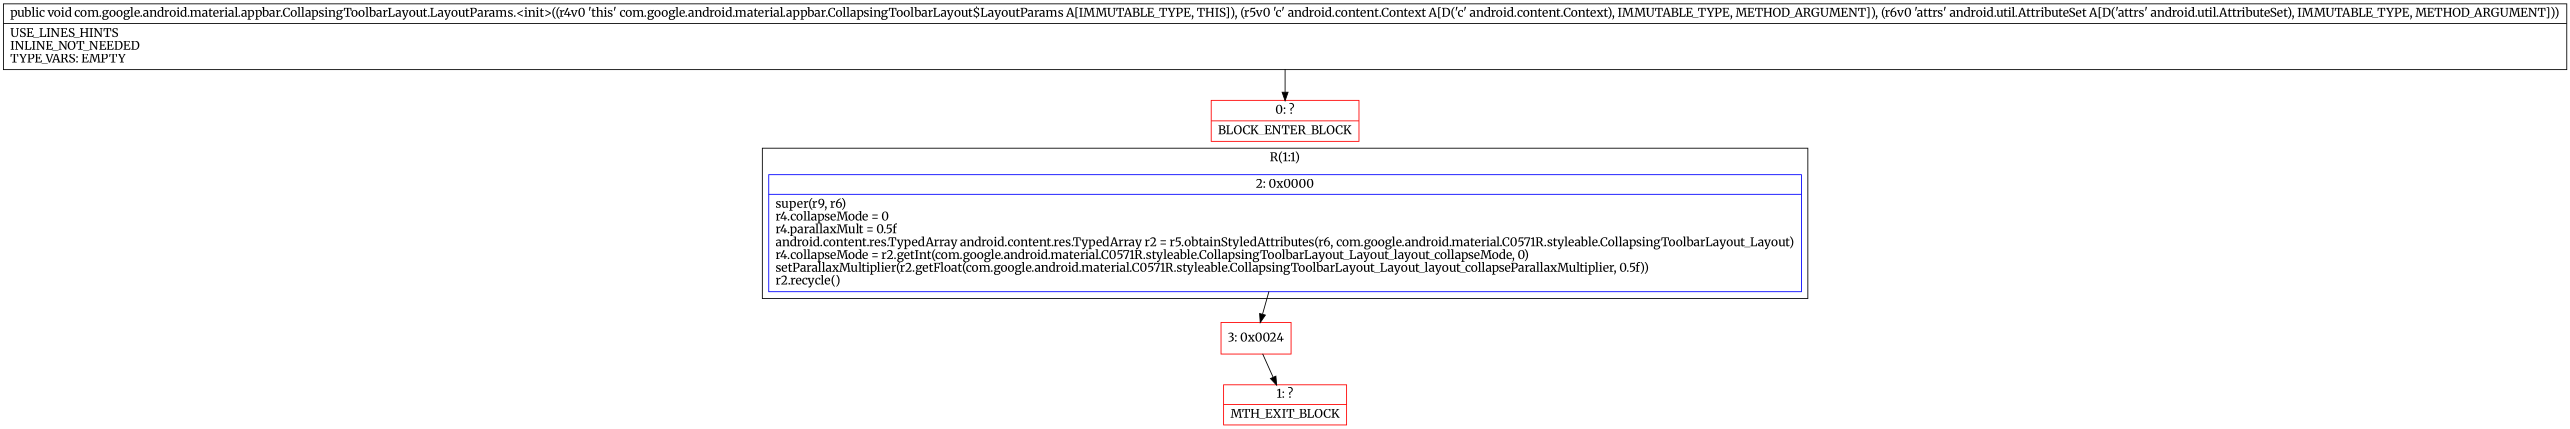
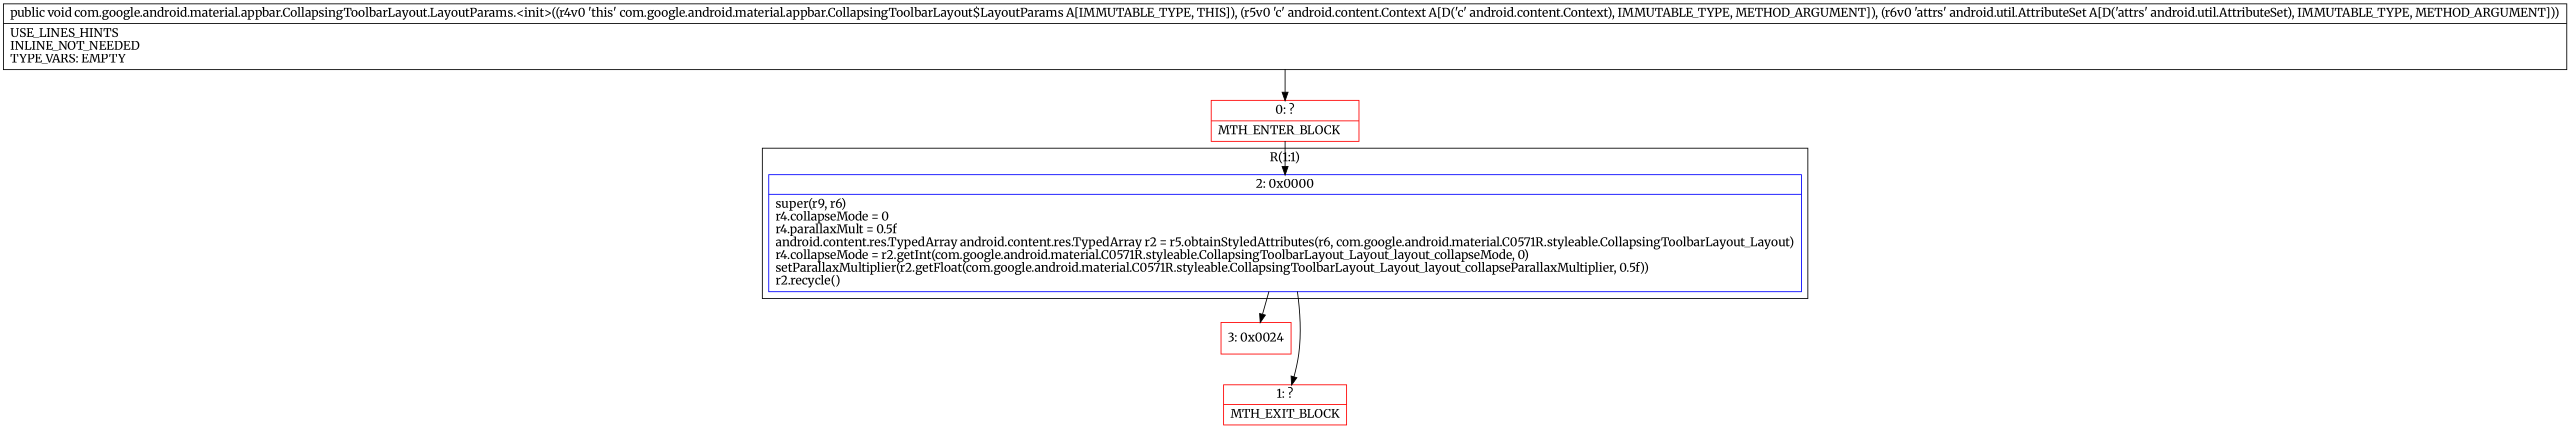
node "0: ?": text "BLOCK_ENTER_BLOCK" -> "MTH_ENTER_BLOCK"
edge "0: ?" -> "2: 0x0000": added
edge "3: 0x0024" -> "1: ?": now "2: 0x0000" -> "1: ?"
